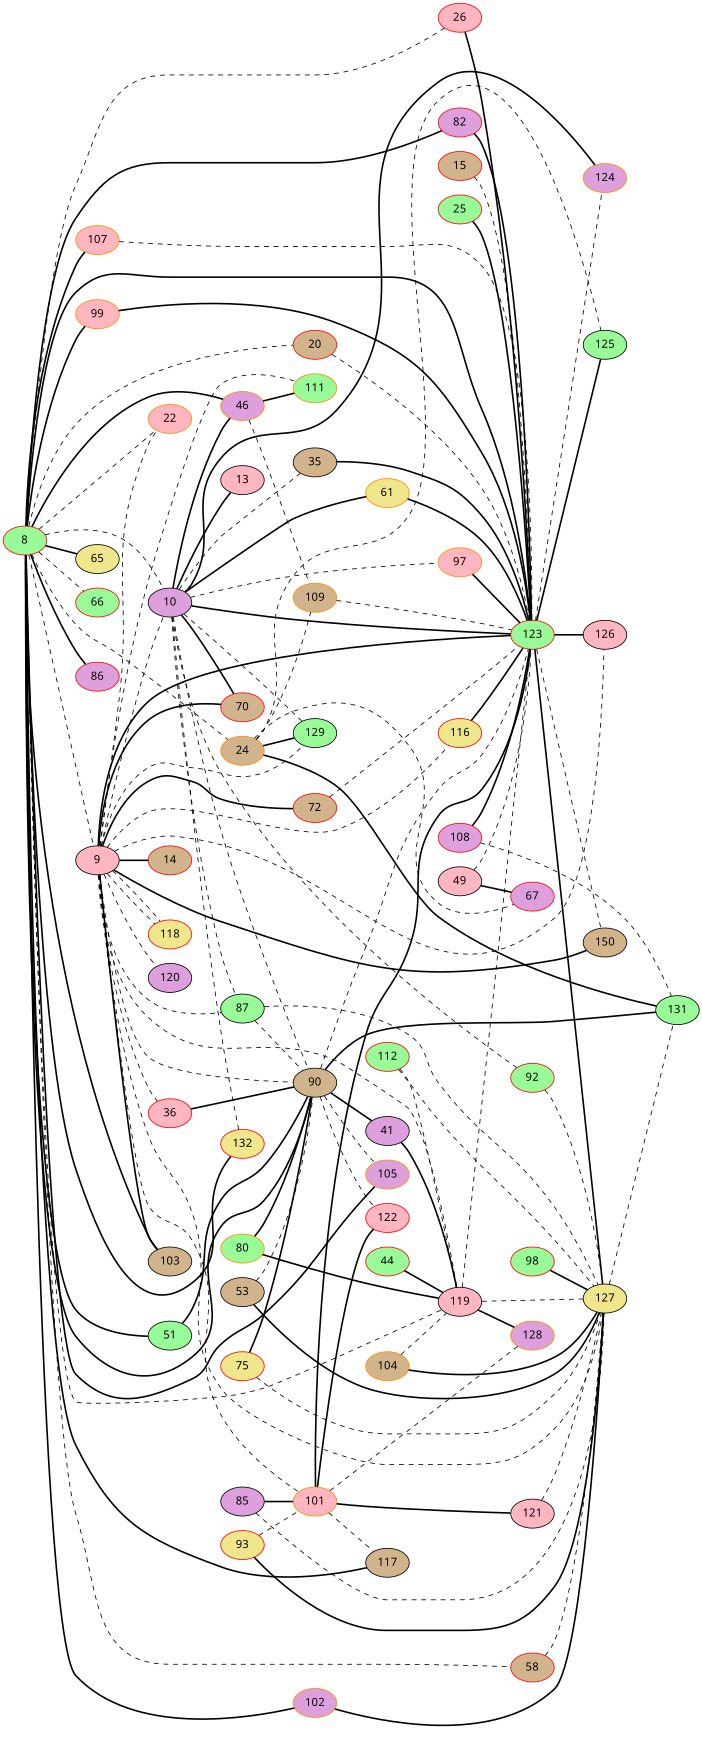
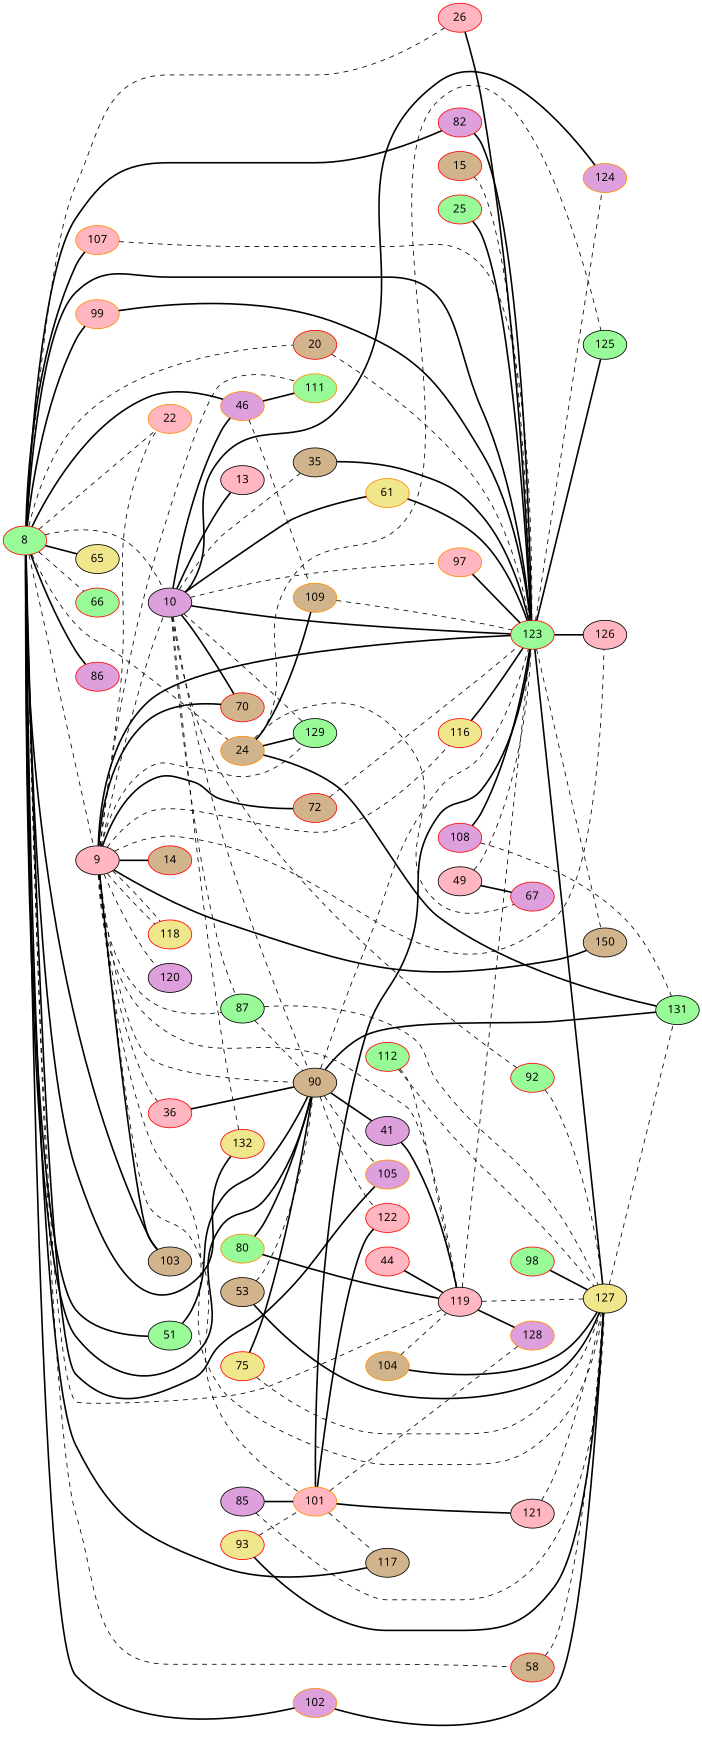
edge "109" -- "24": style dashed -> bold
node "44": fillcolor palegreen -> lightpink
